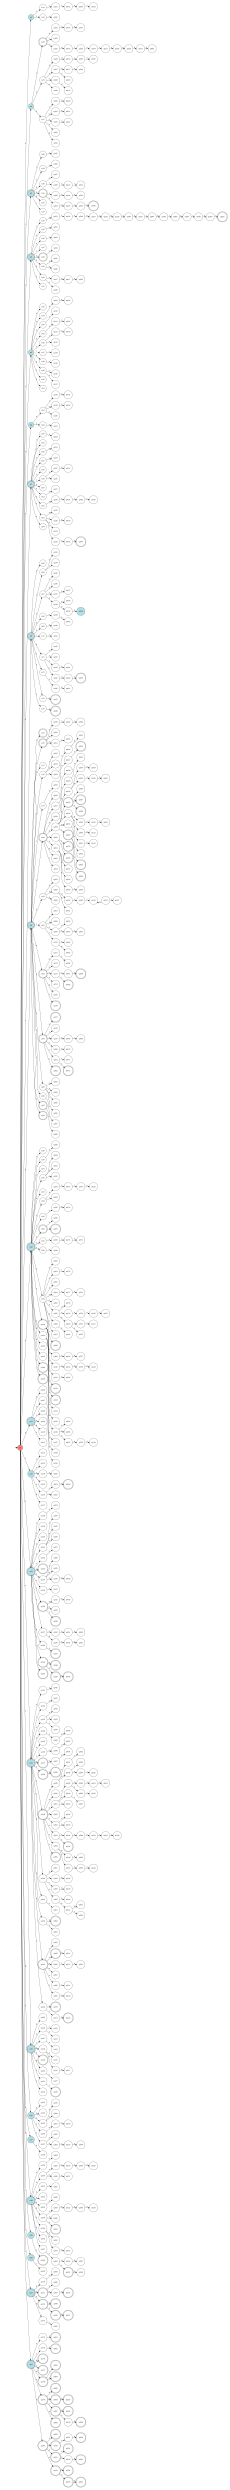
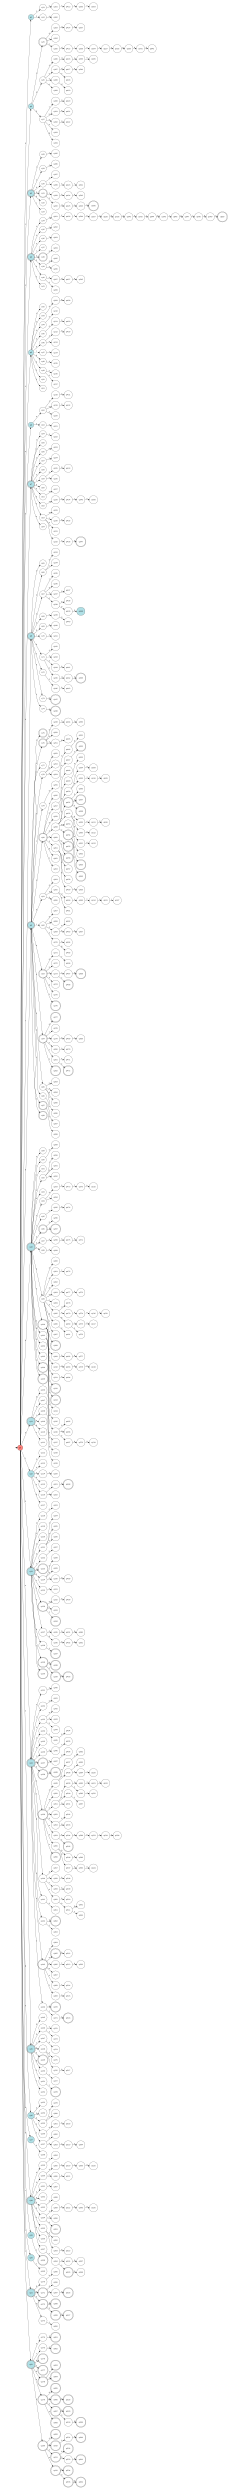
edge "q631" -> "q614": reversed
